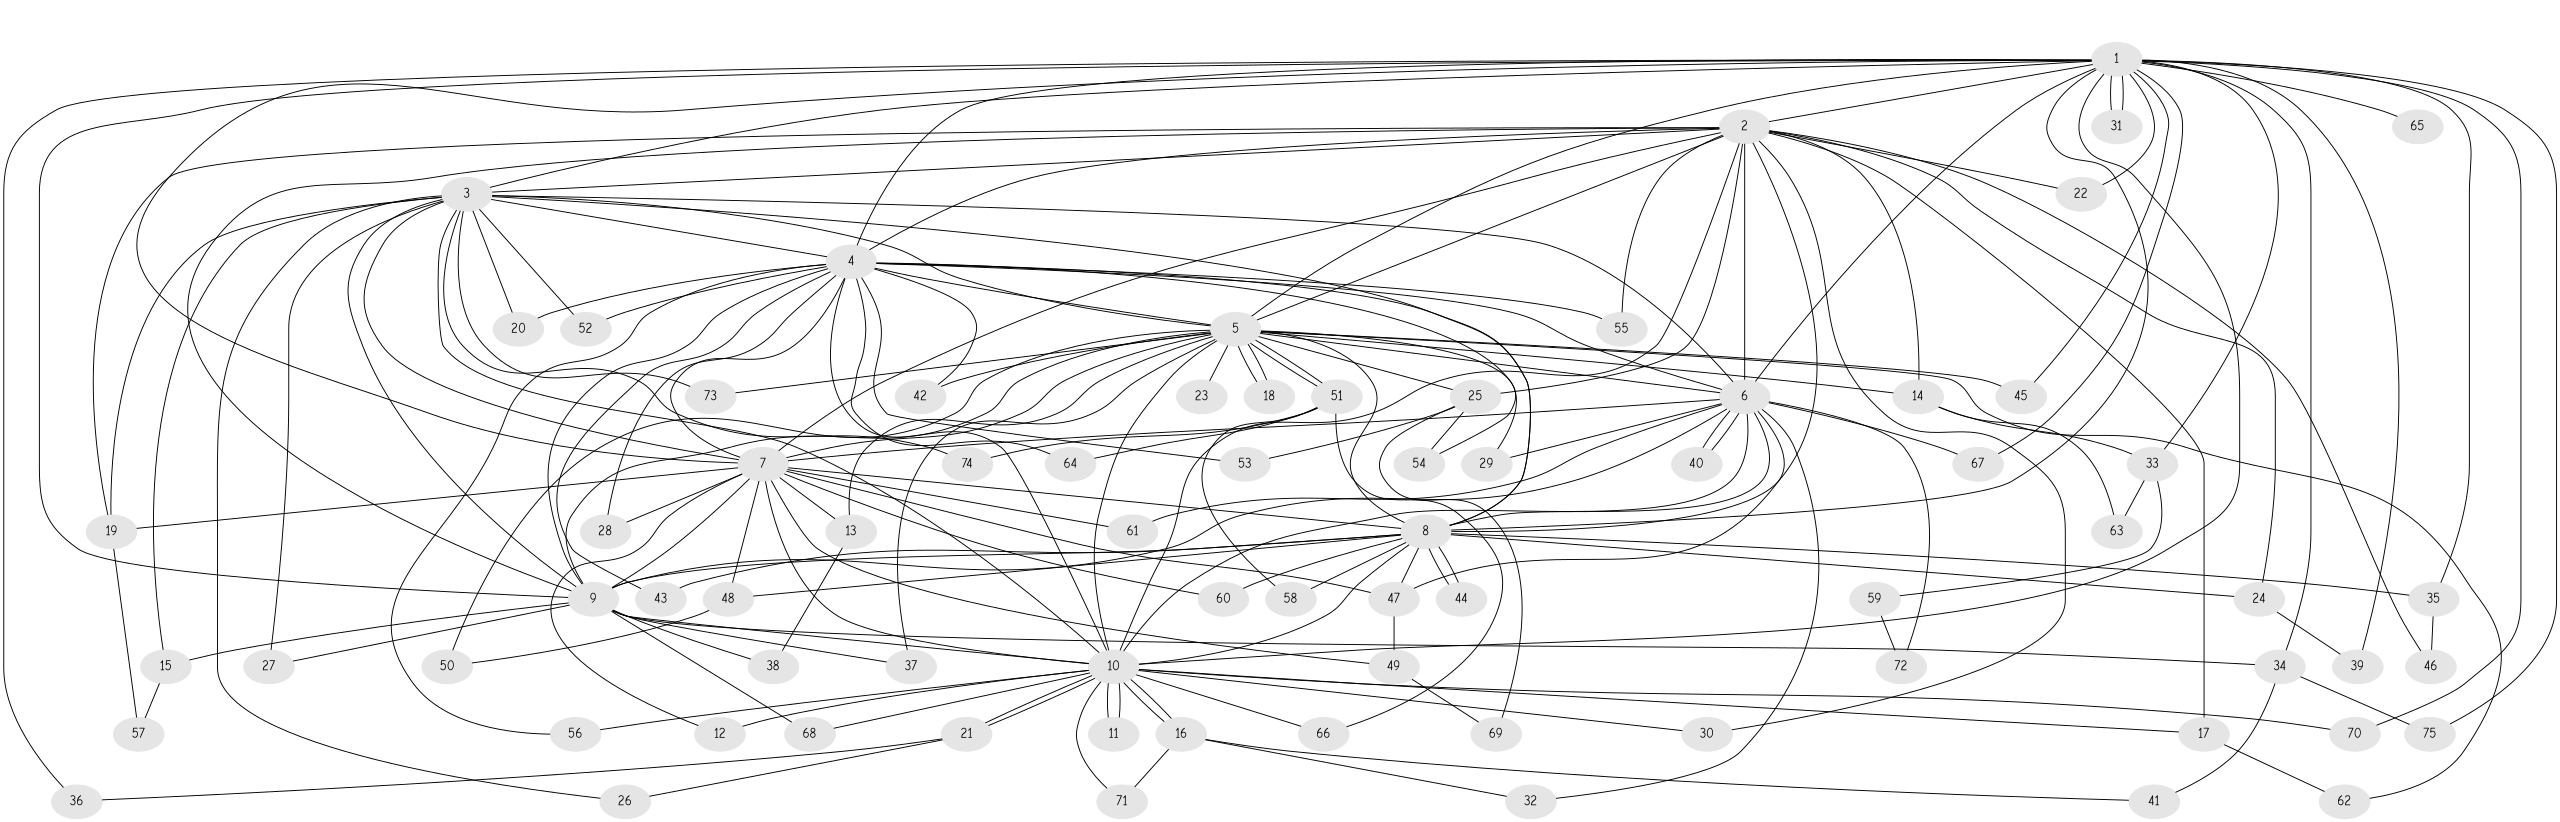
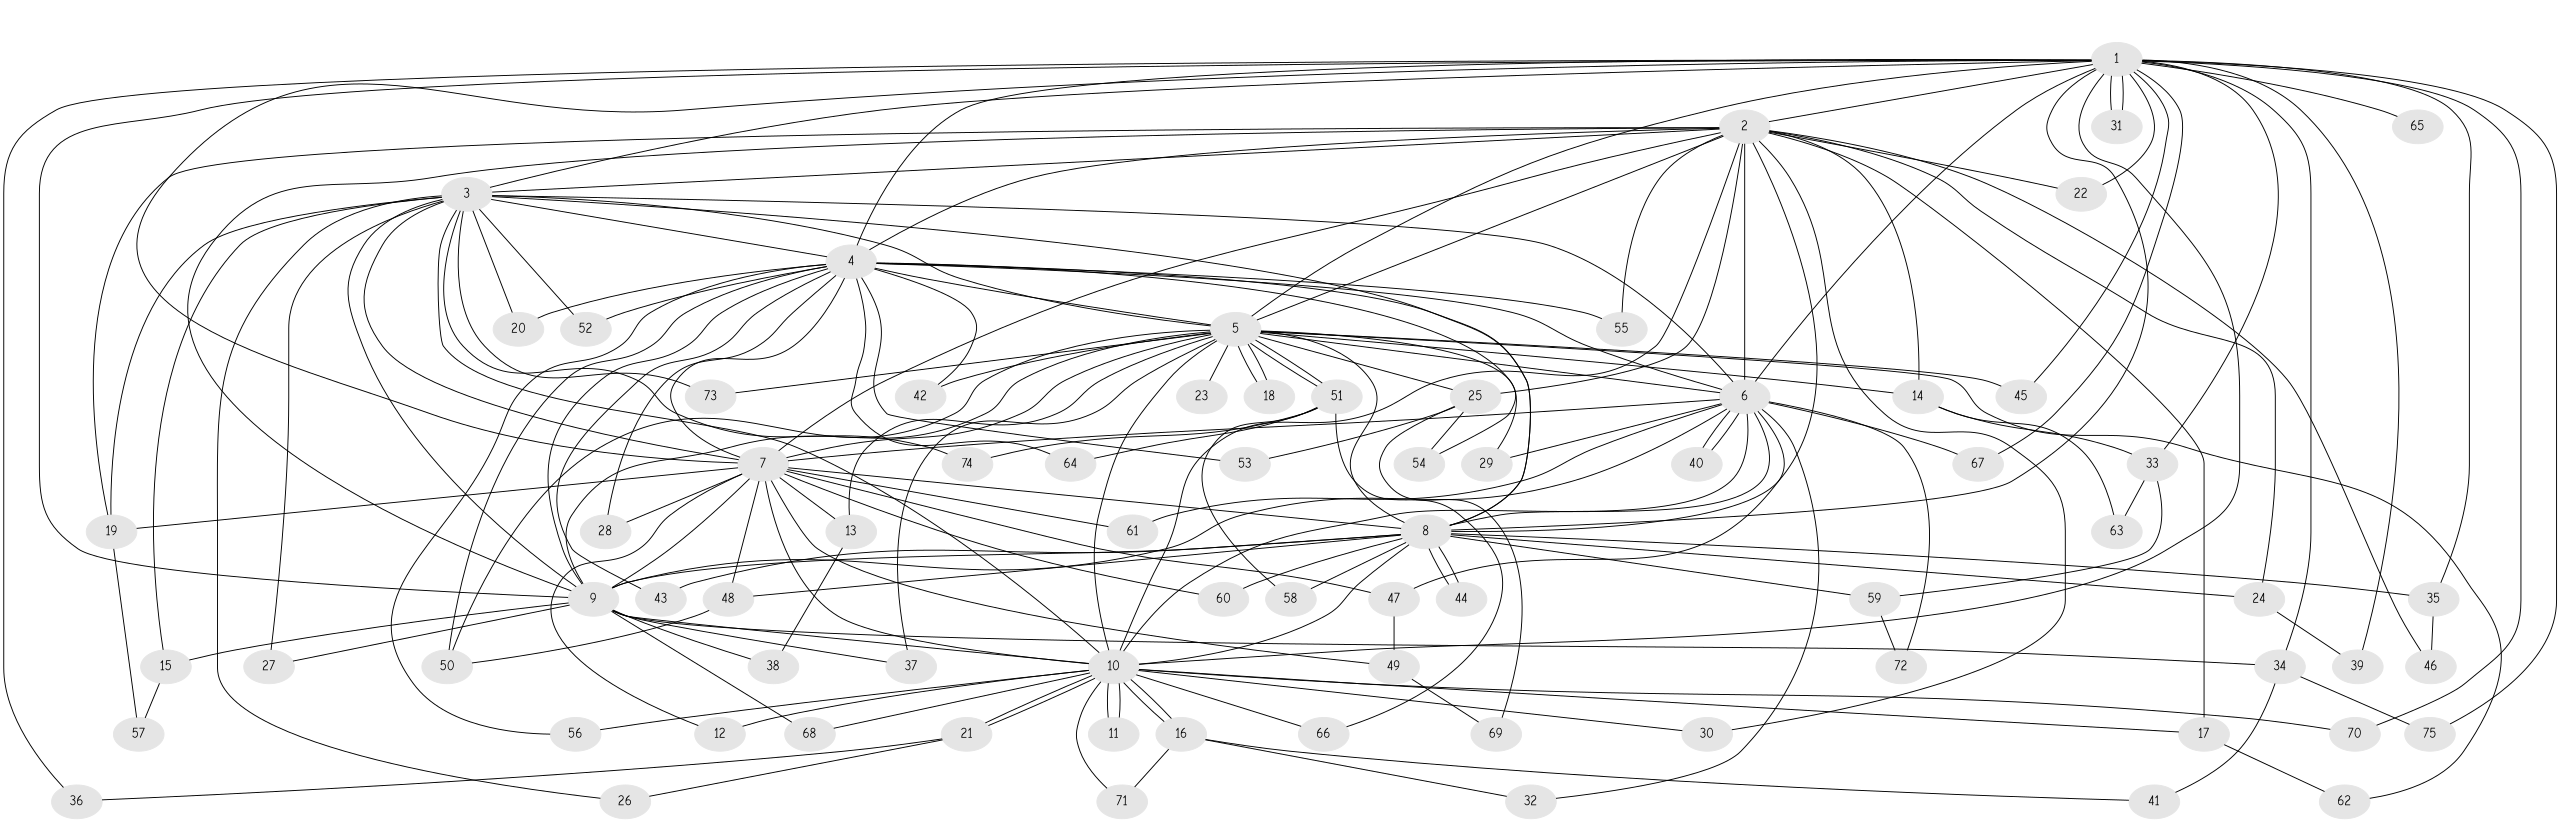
edge "4" -- "10": now "4" -- "50"
edge "8" -- "47": now "8" -- "59"
